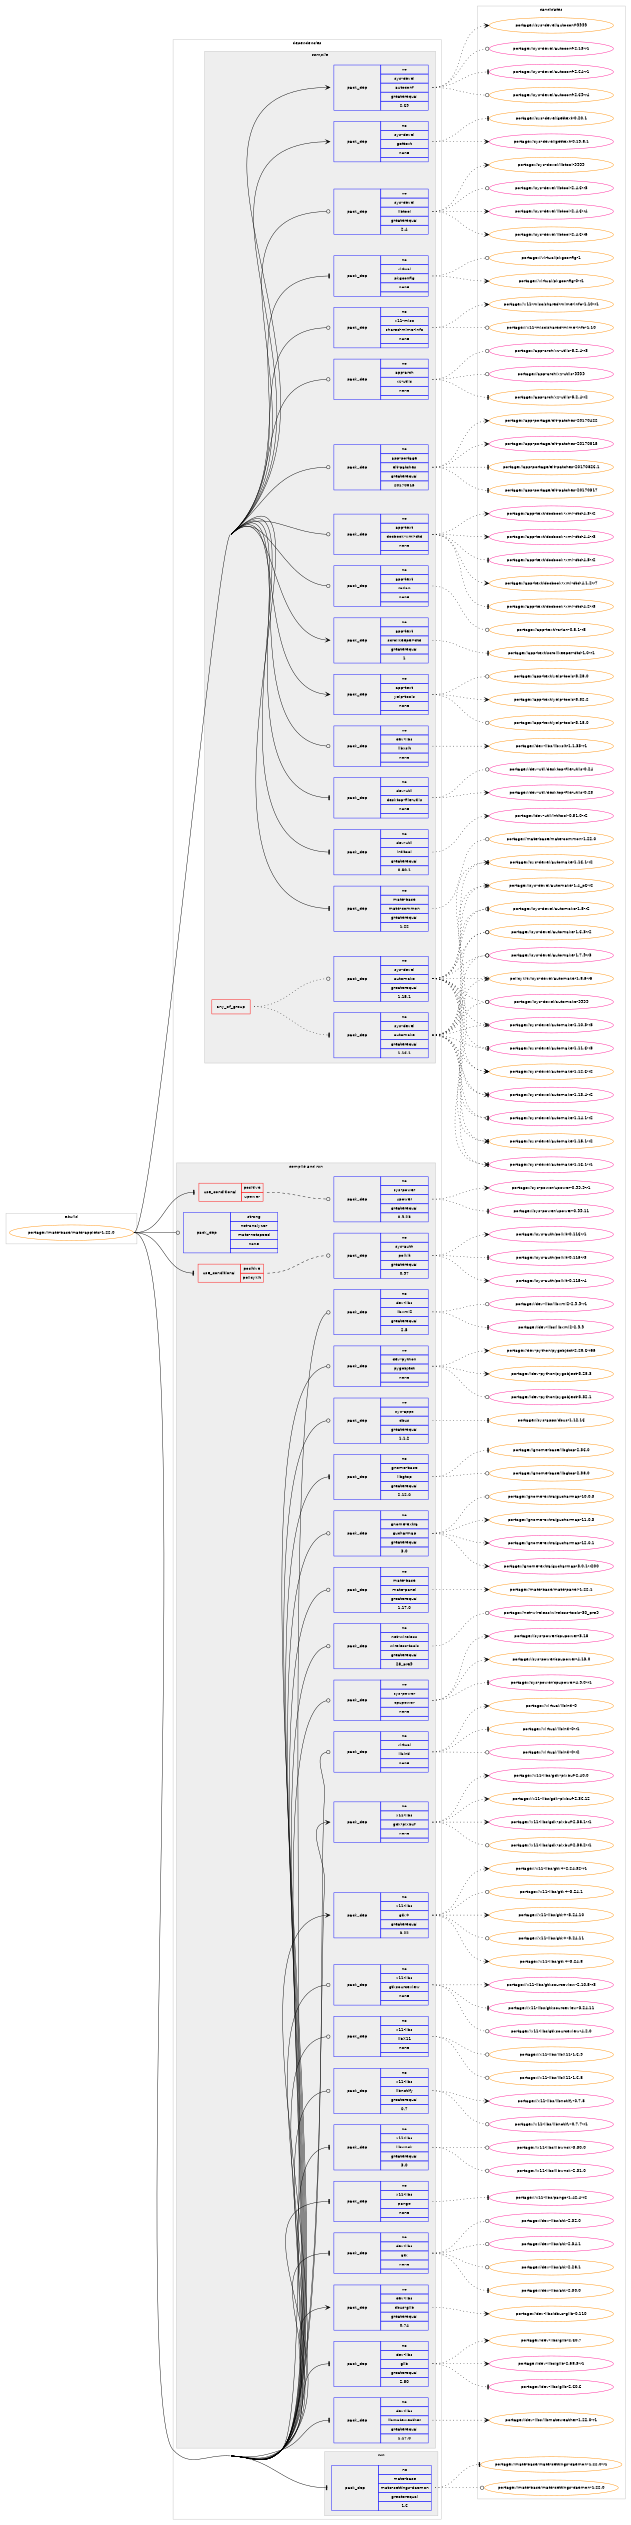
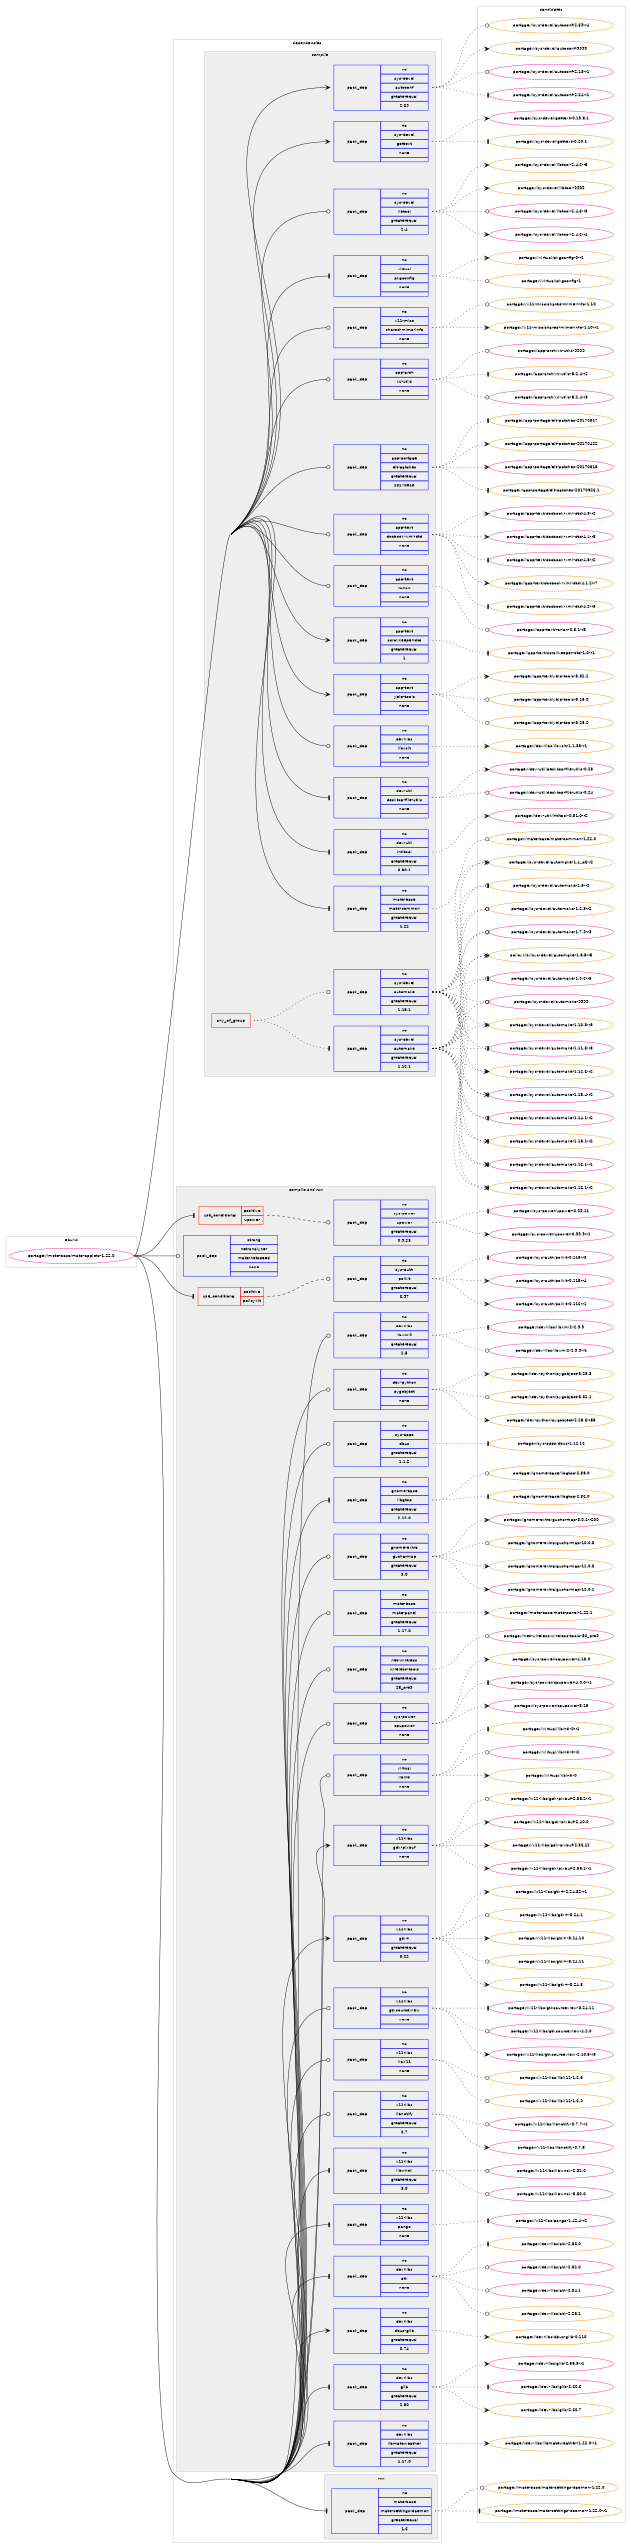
node "portage://app-text/rarian-0.8.1-r3": color darkorange -> deeppink
node "portage://sys-devel/automake-1.9.6-r5": added
node "portage://sys-devel/automake-1.10.3-r3": color deeppink -> darkorange
node "portage://mate-base/mate-applets-1.22.0": color darkorange -> deeppink
node "portage://dev-python/pygobject-3.32.1": color deeppink -> darkorange
